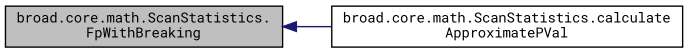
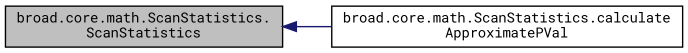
node "broad.core.math.ScanStatistics. FpWithBreaking": label "broad.core.math.ScanStatistics. FpWithBreaking" -> "broad.core.math.ScanStatistics. ScanStatistics"
